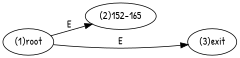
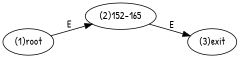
edge "(1)root" -> "(3)exit": now "(2)152-165" -> "(3)exit"
